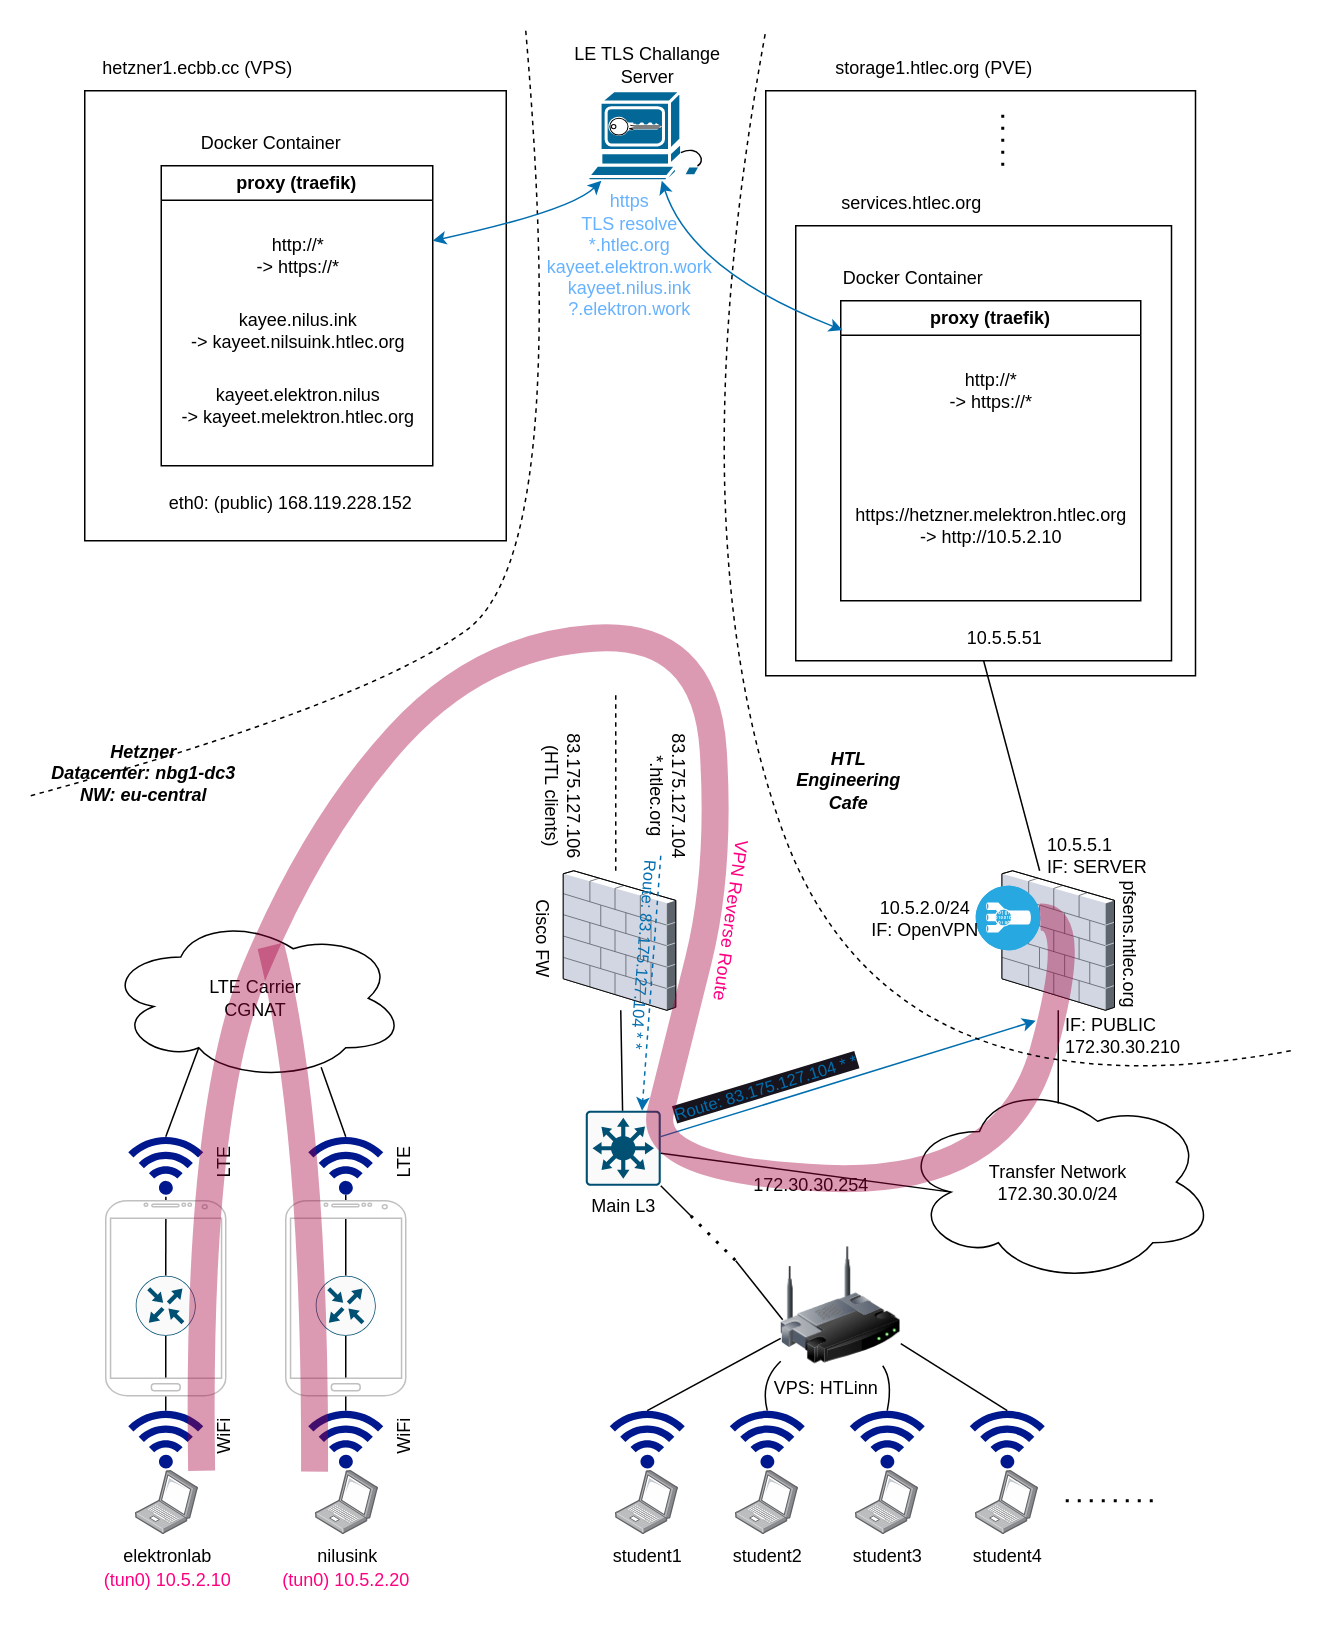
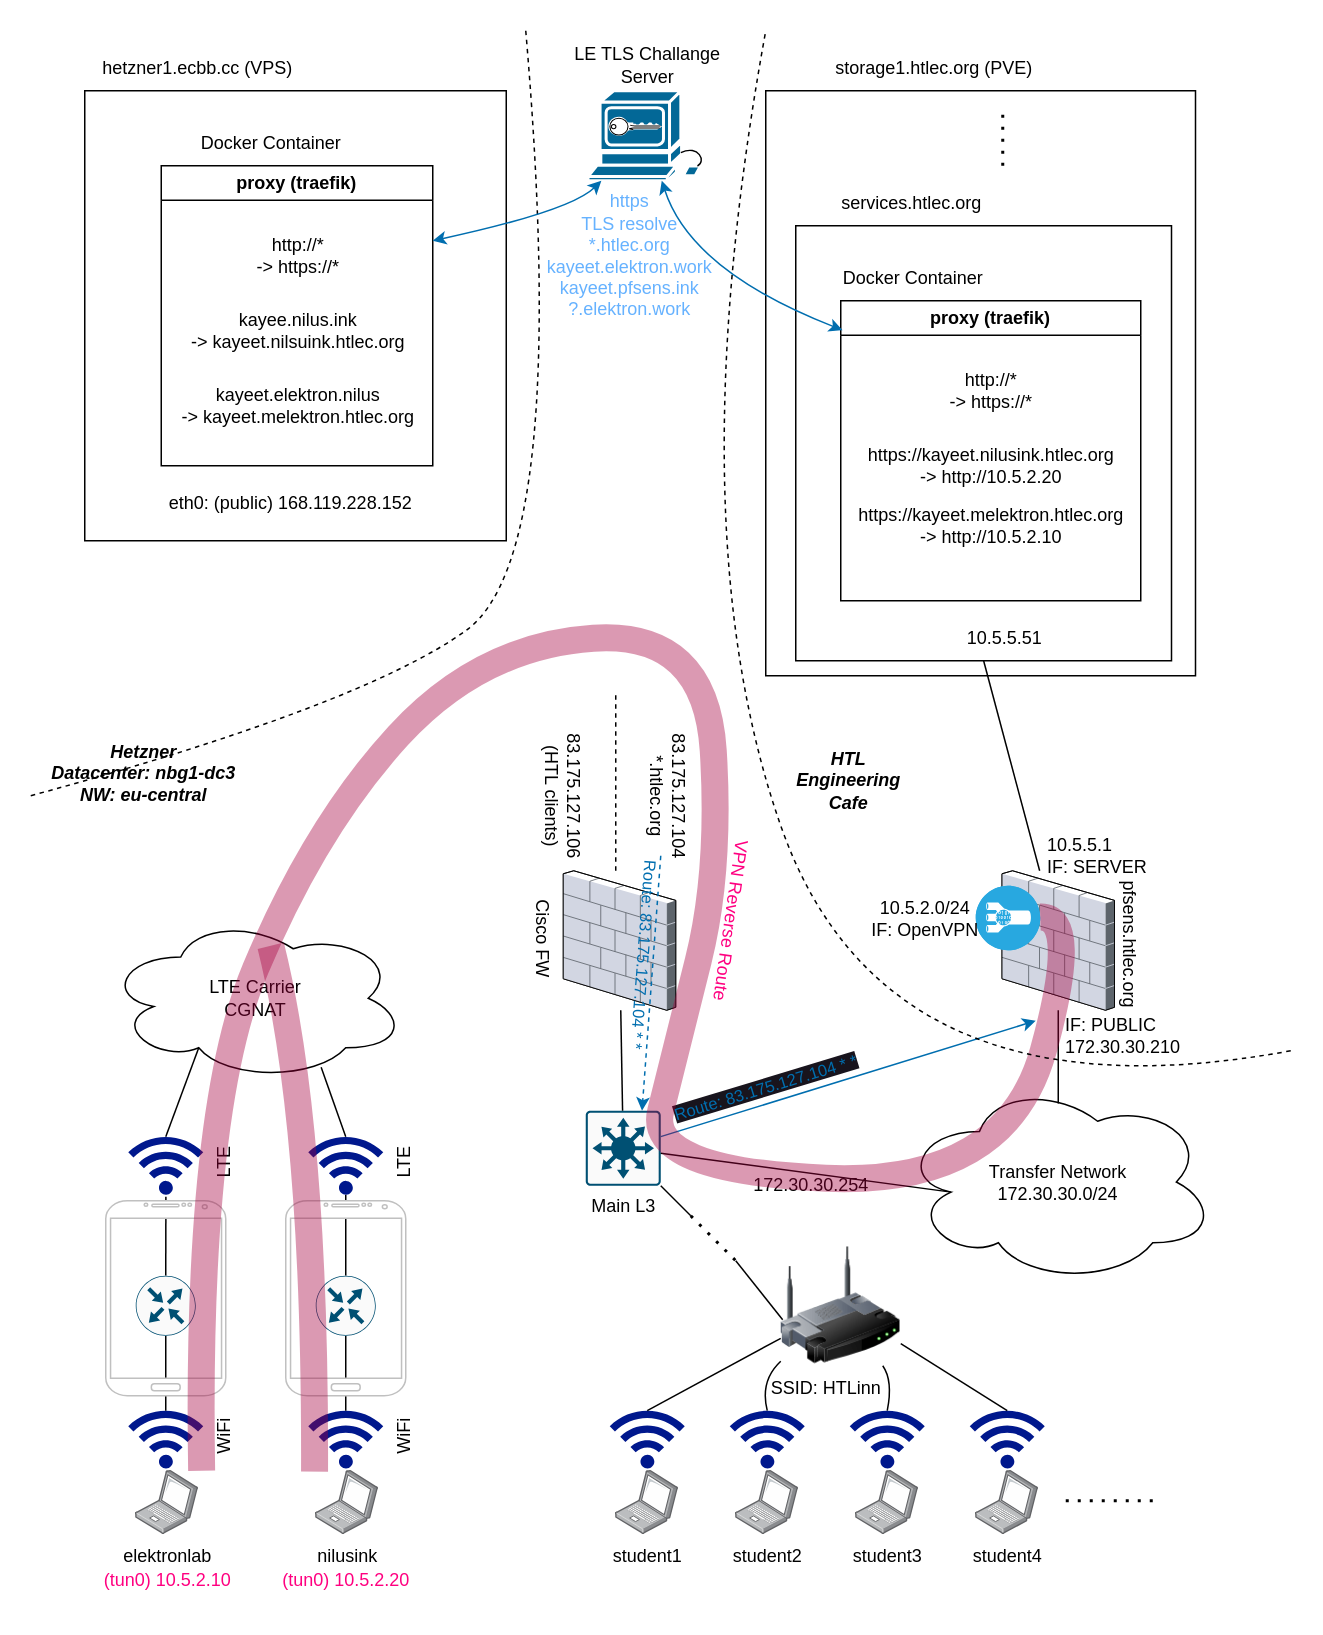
node "https TLS resolve *.htlec.org kayeet.elektron.work kayeet.nilus.ink ?.elektron.work": label "https TLS resolve *.htlec.org kayeet.elektron.work kayeet.nilus.ink ?.elektron.work" -> "https TLS resolve *.htlec.org kayeet.elektron.work kayeet.pfsens.ink ?.elektron.work"
node "https://kayeet.nilusink.htlec.org -> http://10.5.2.20": added
node "https://hetzner.melektron.htlec.org -> http://10.5.2.10": label "https://hetzner.melektron.htlec.org -> http://10.5.2.10" -> "https://kayeet.melektron.htlec.org -> http://10.5.2.10"
node "VPS: HTLinn": label "VPS: HTLinn" -> "SSID: HTLinn"
